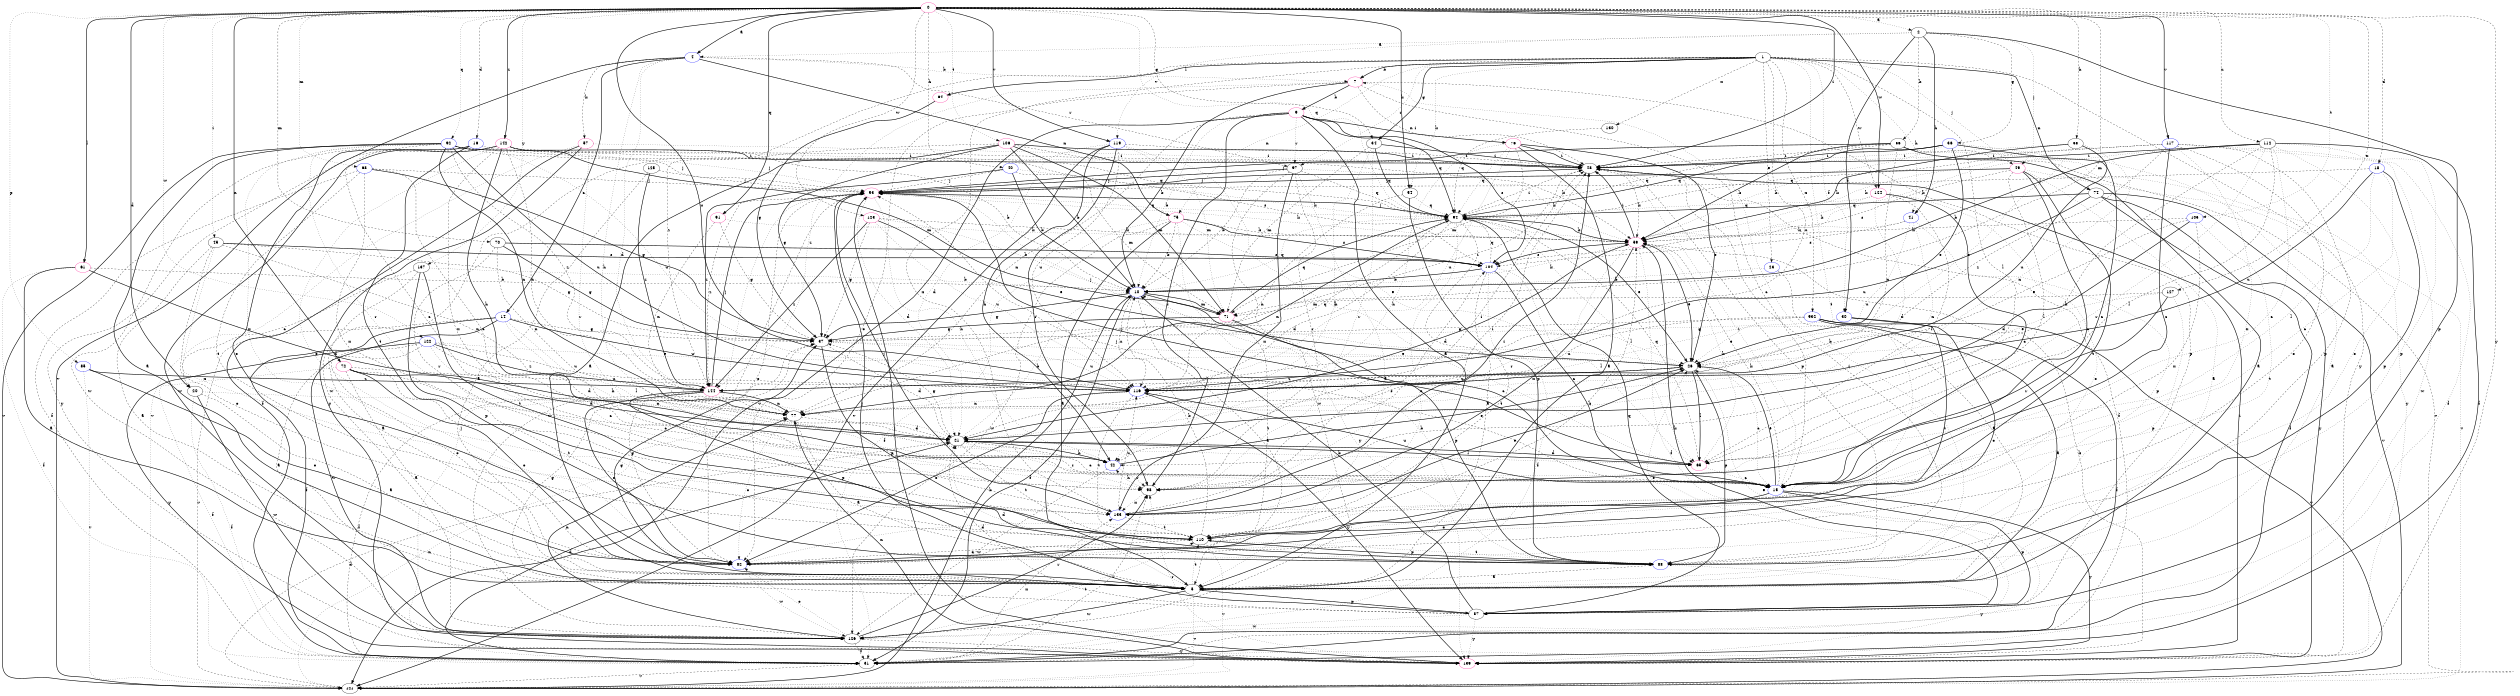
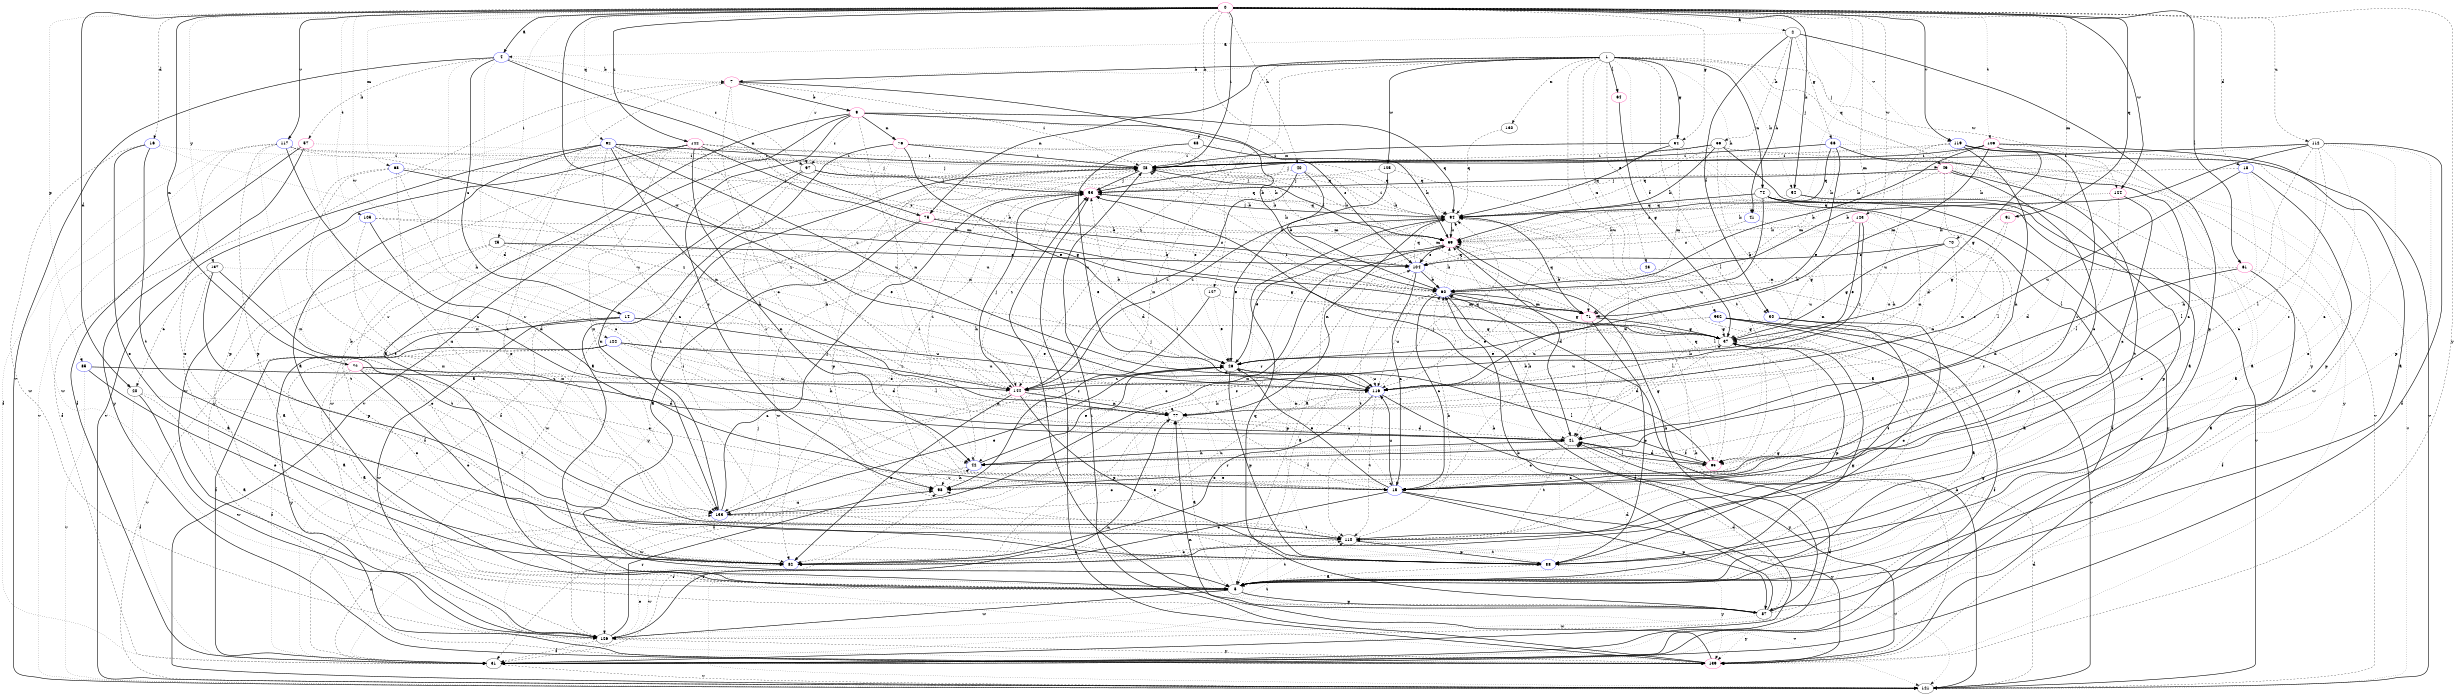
edge "1" -> "125": added, label "w"
edge "1" -> "75": style dotted -> bold
node "10": label "10" -> "60"
